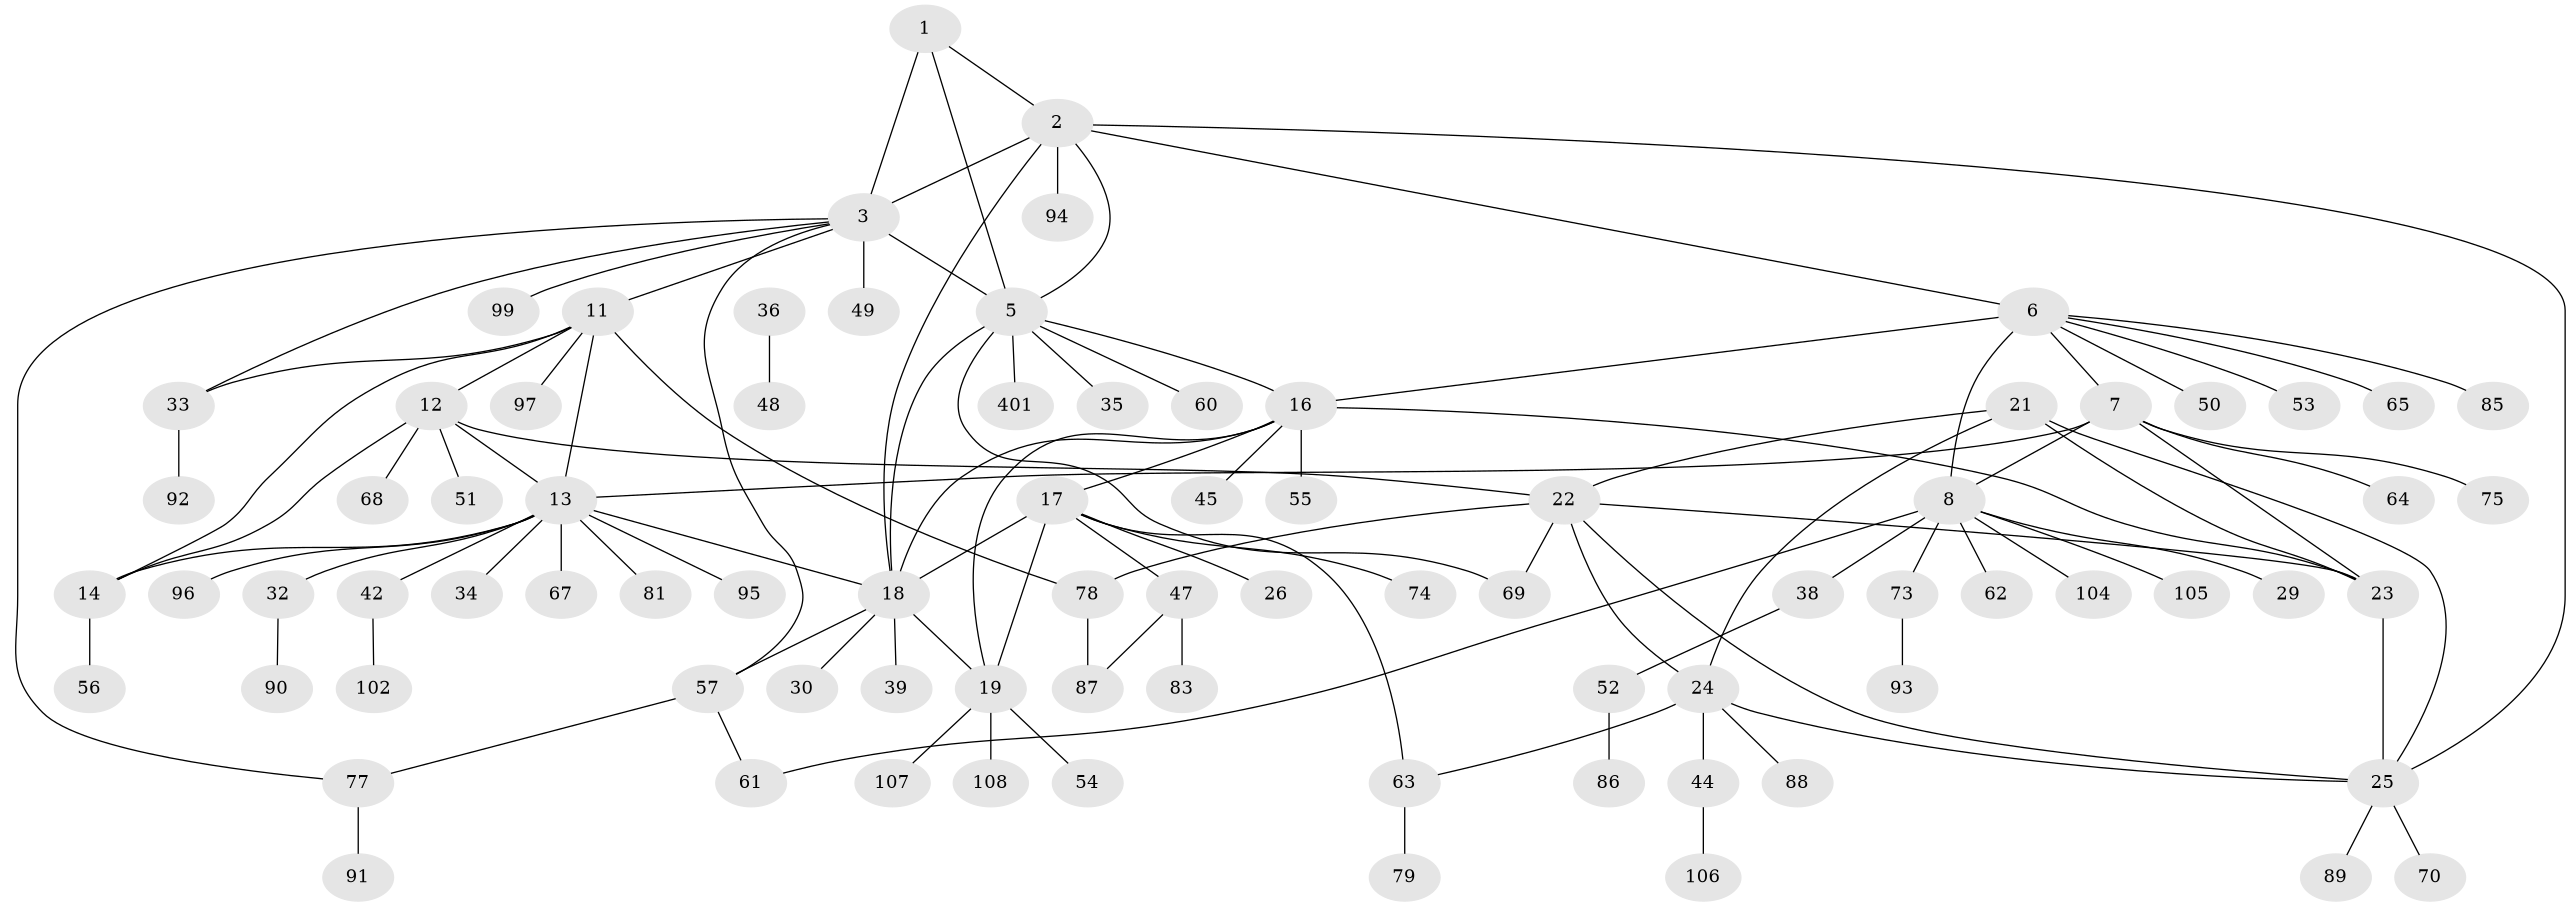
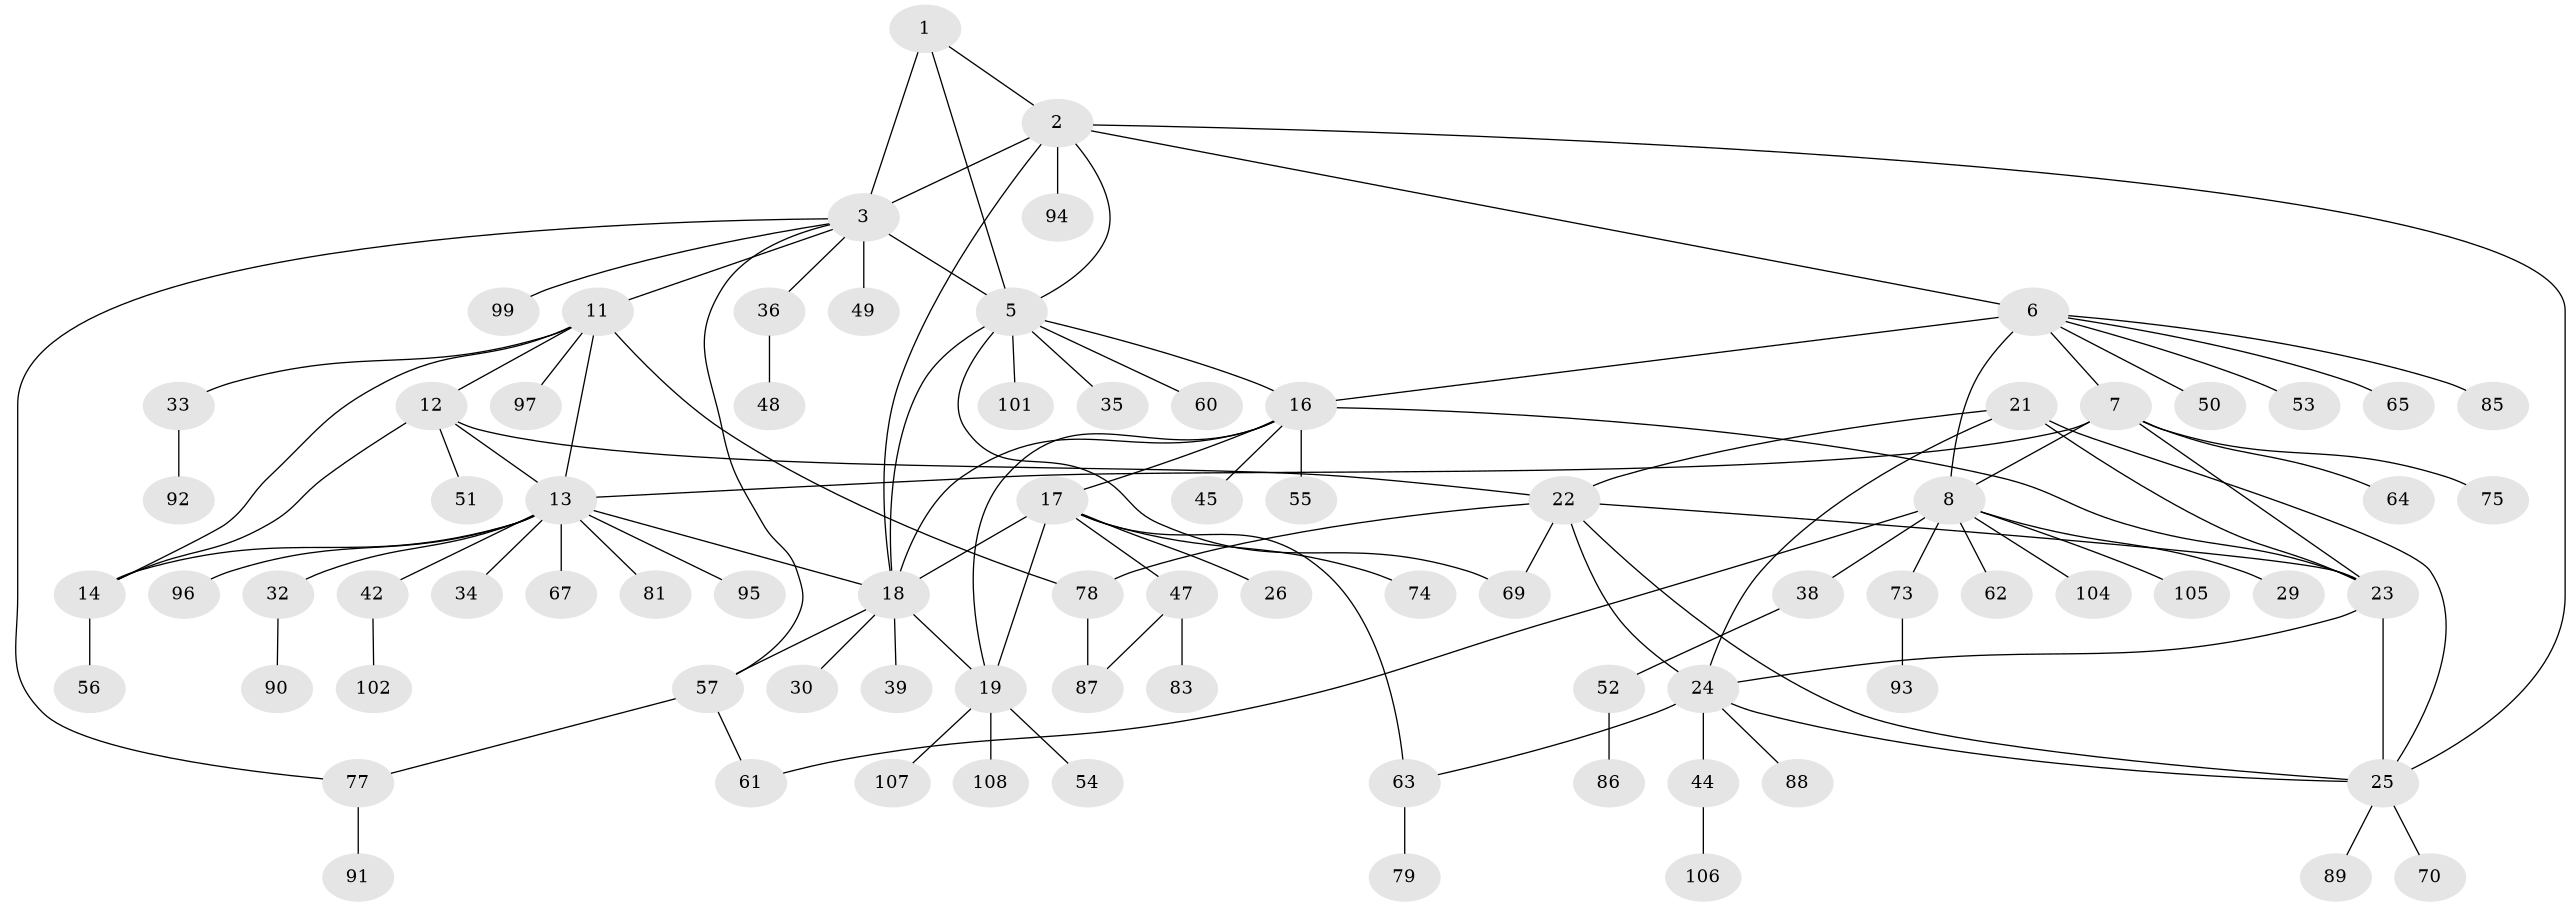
edge "3" -- "33": now "3" -- "36"
node "401": label "401" -> "101"
node "68": removed
edge "23" -- "24": added
